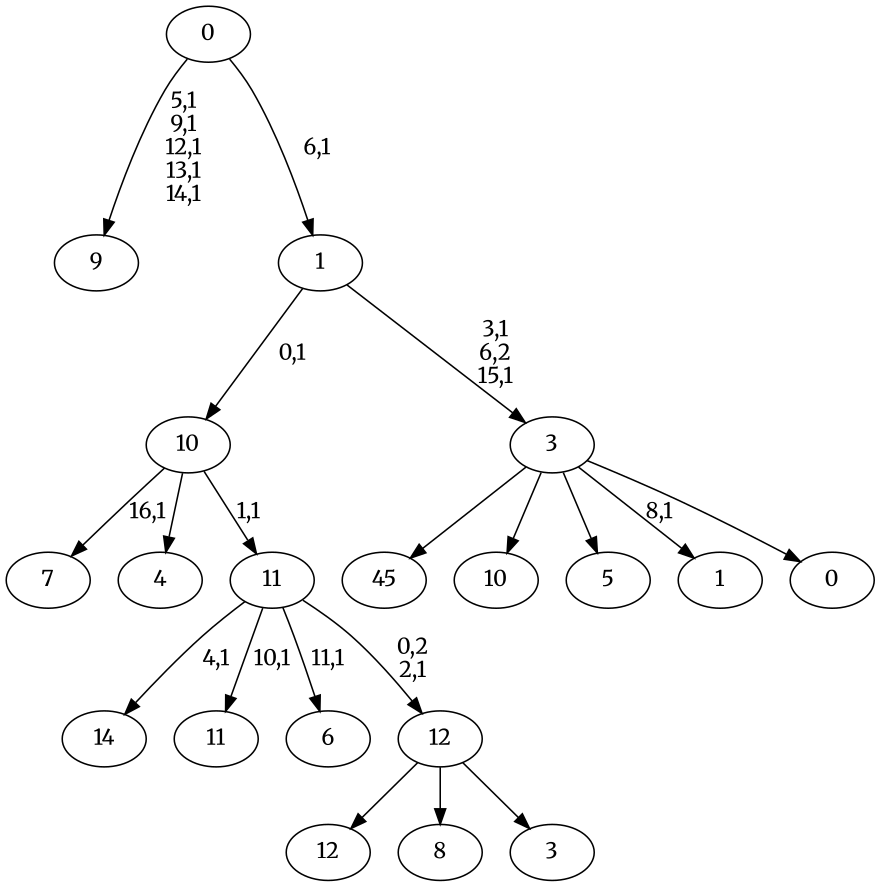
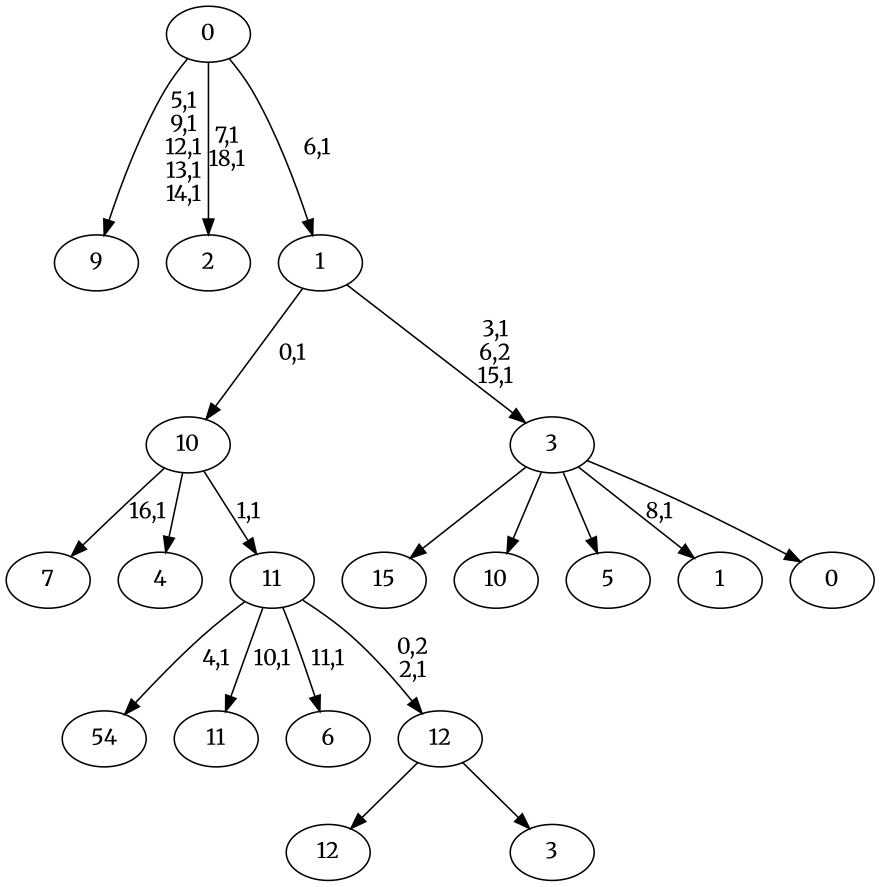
node "2": added
node "45": label "45" -> "15"
node "14": label "14" -> "54"
node "8": removed
